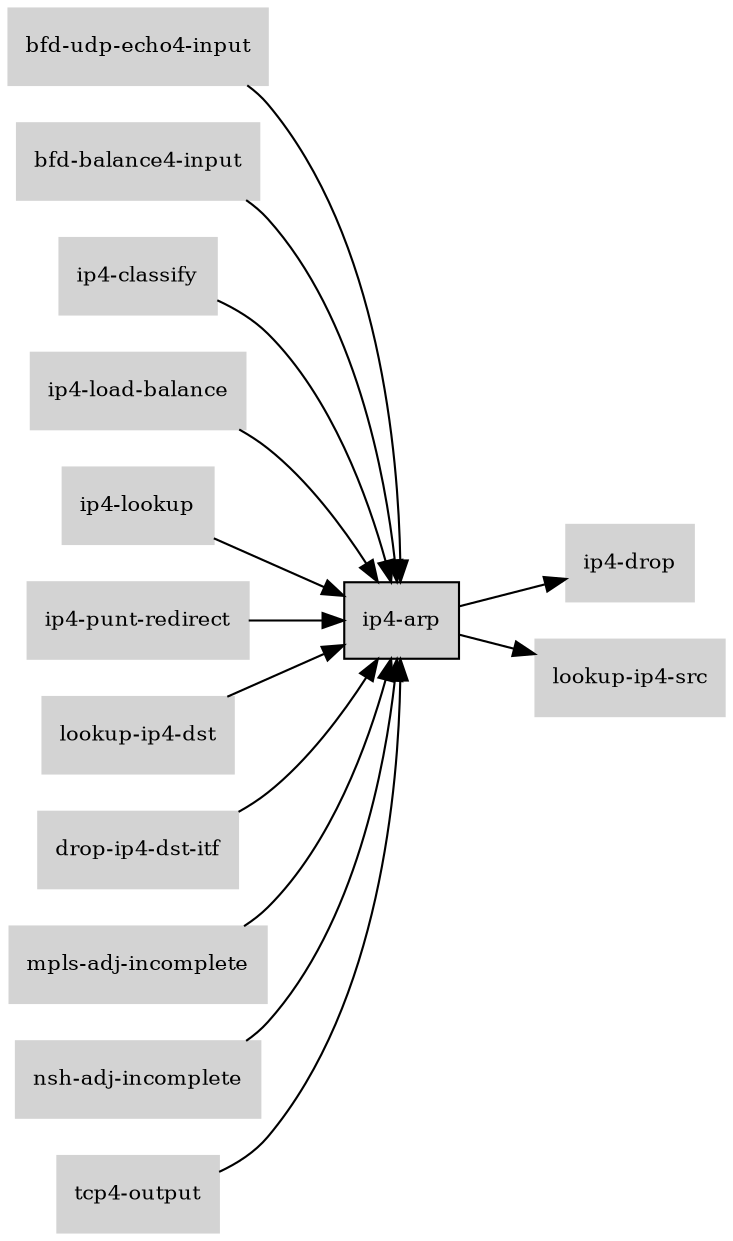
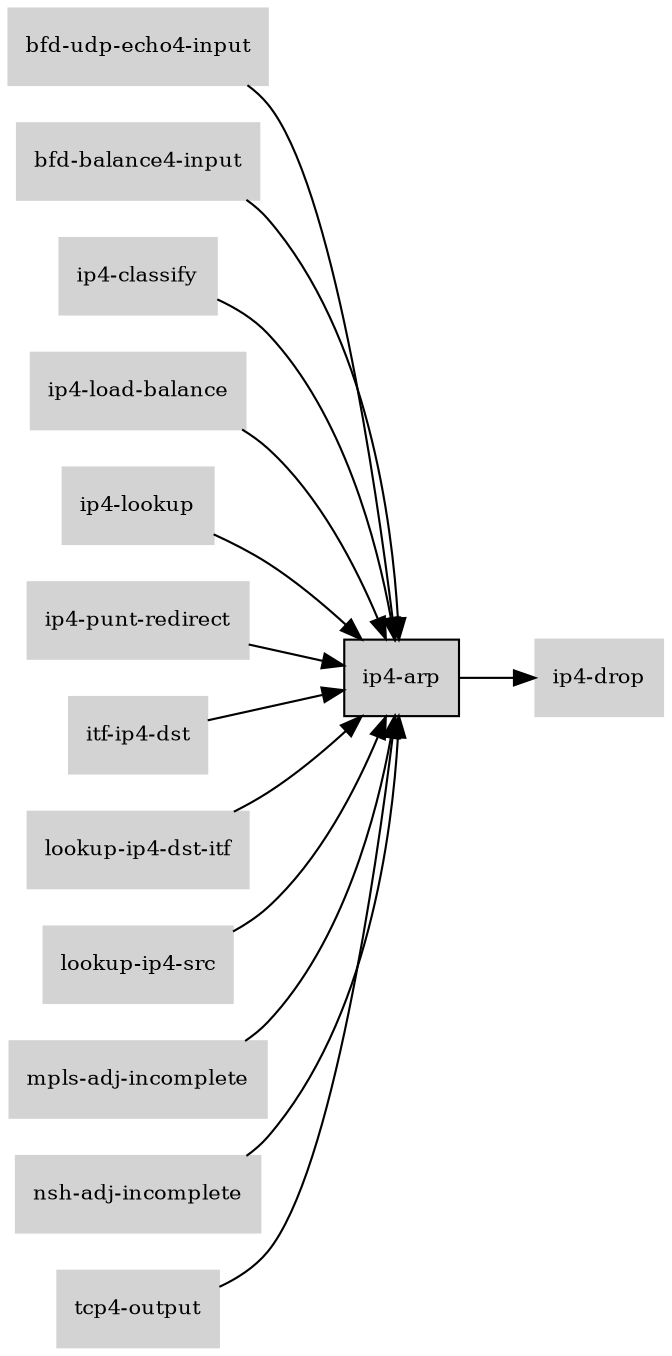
edge "ip4-arp" -> "lookup-ip4-src": reversed
node "lookup-ip4-dst": label "lookup-ip4-dst" -> "itf-ip4-dst"
node "drop-ip4-dst-itf": label "drop-ip4-dst-itf" -> "lookup-ip4-dst-itf"
